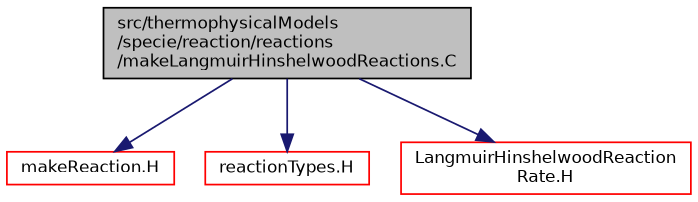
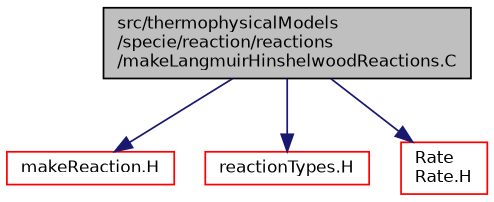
node "LangmuirHinshelwoodReaction Rate.H": label "LangmuirHinshelwoodReaction Rate.H" -> "Rate Rate.H"
